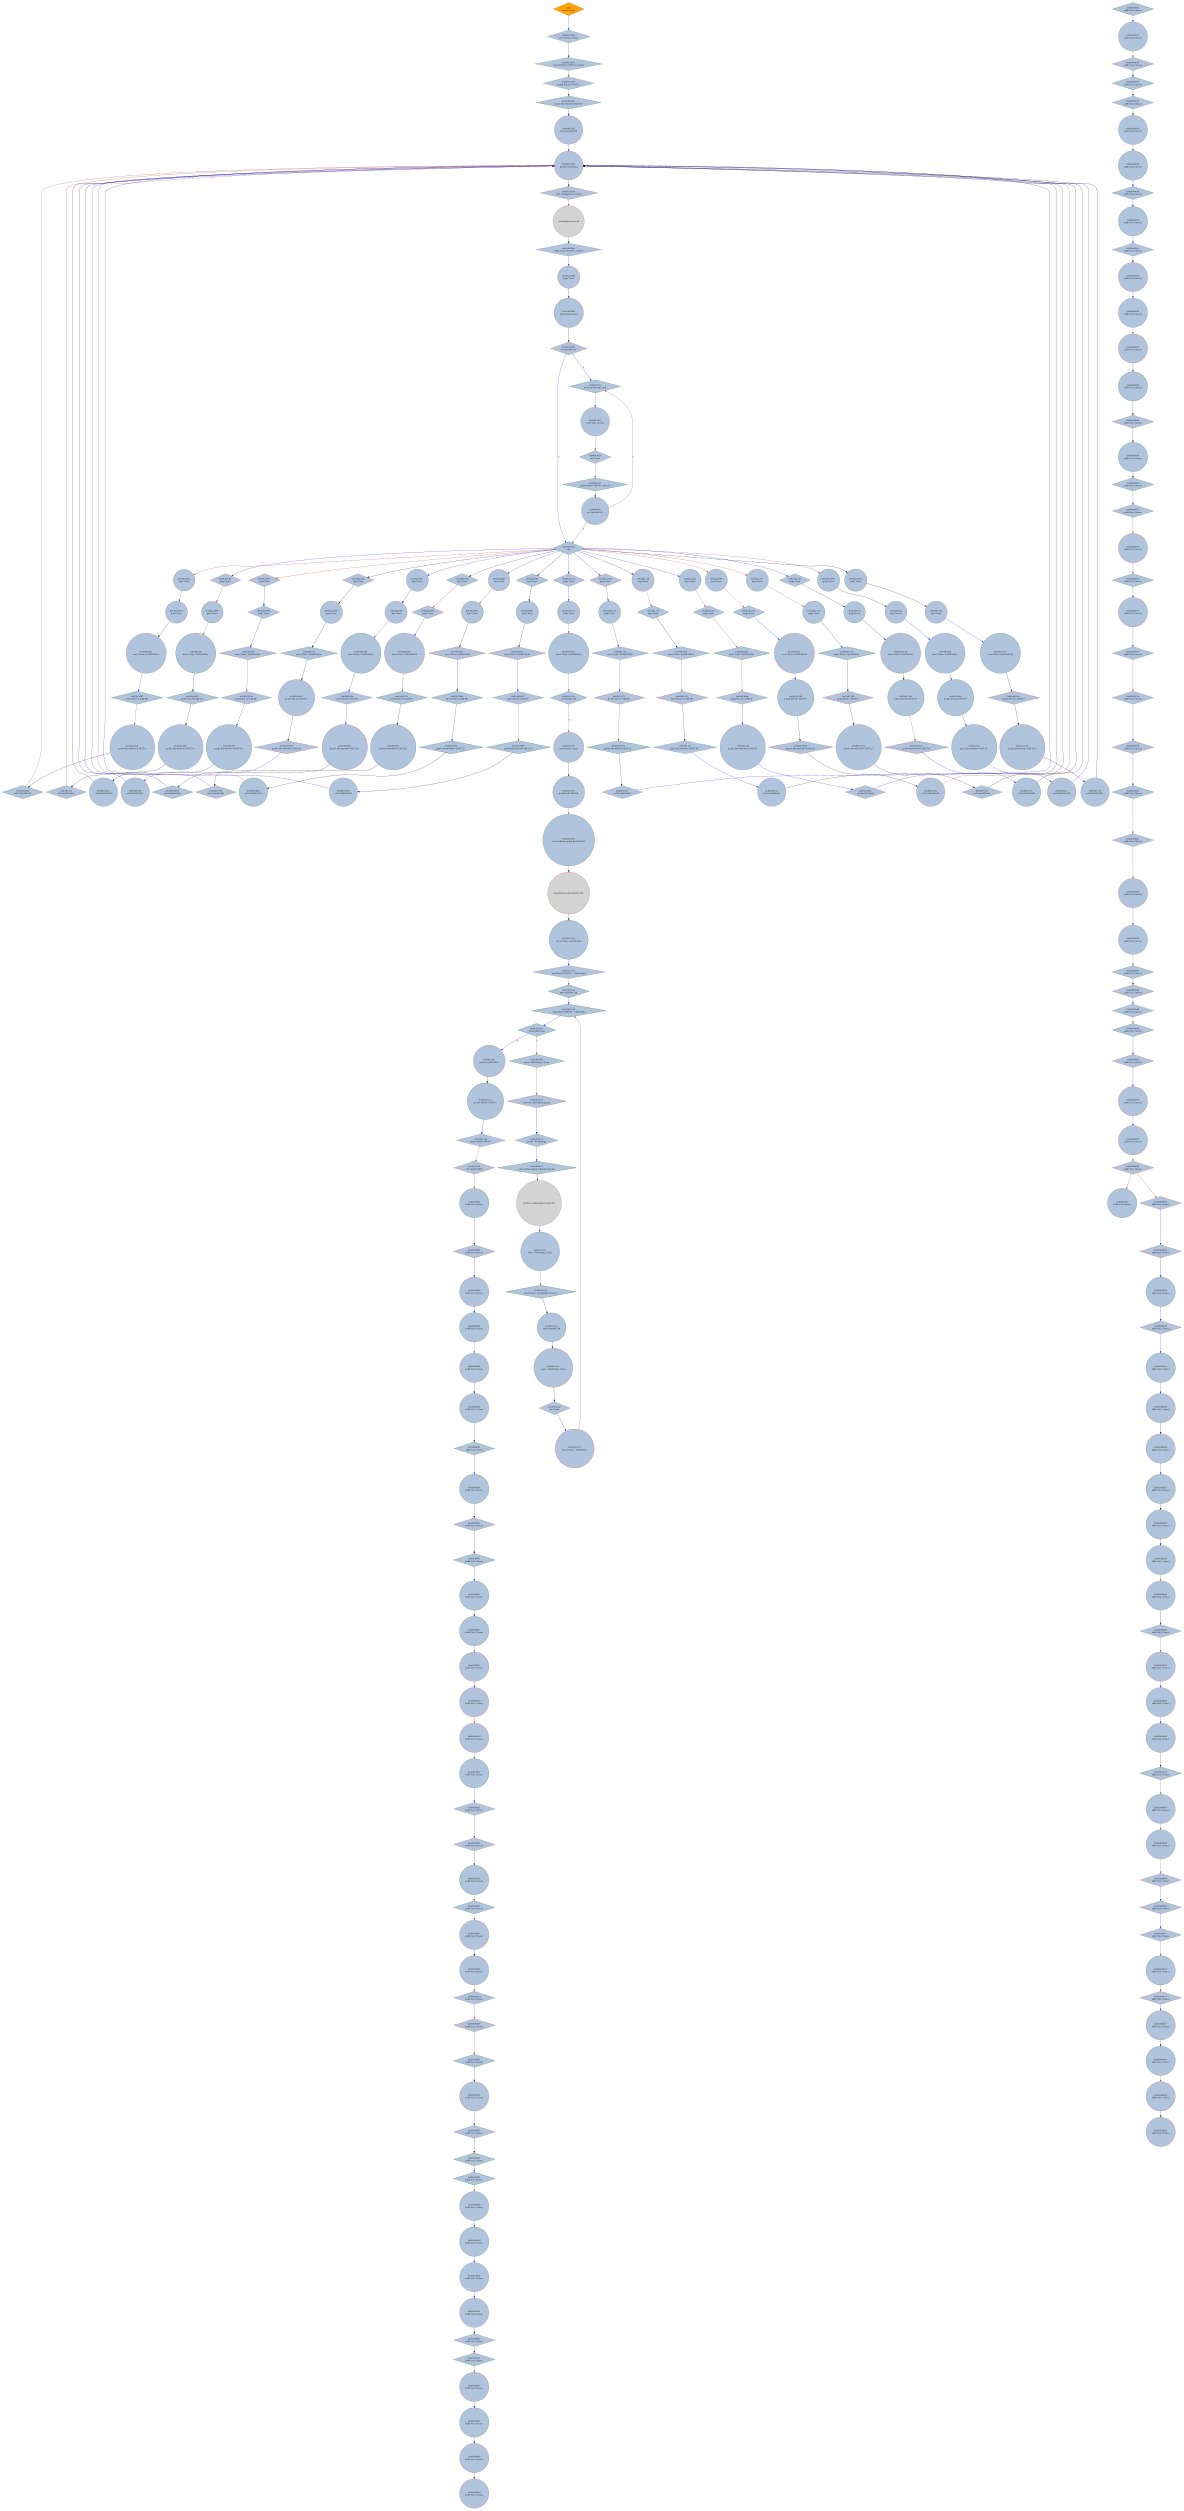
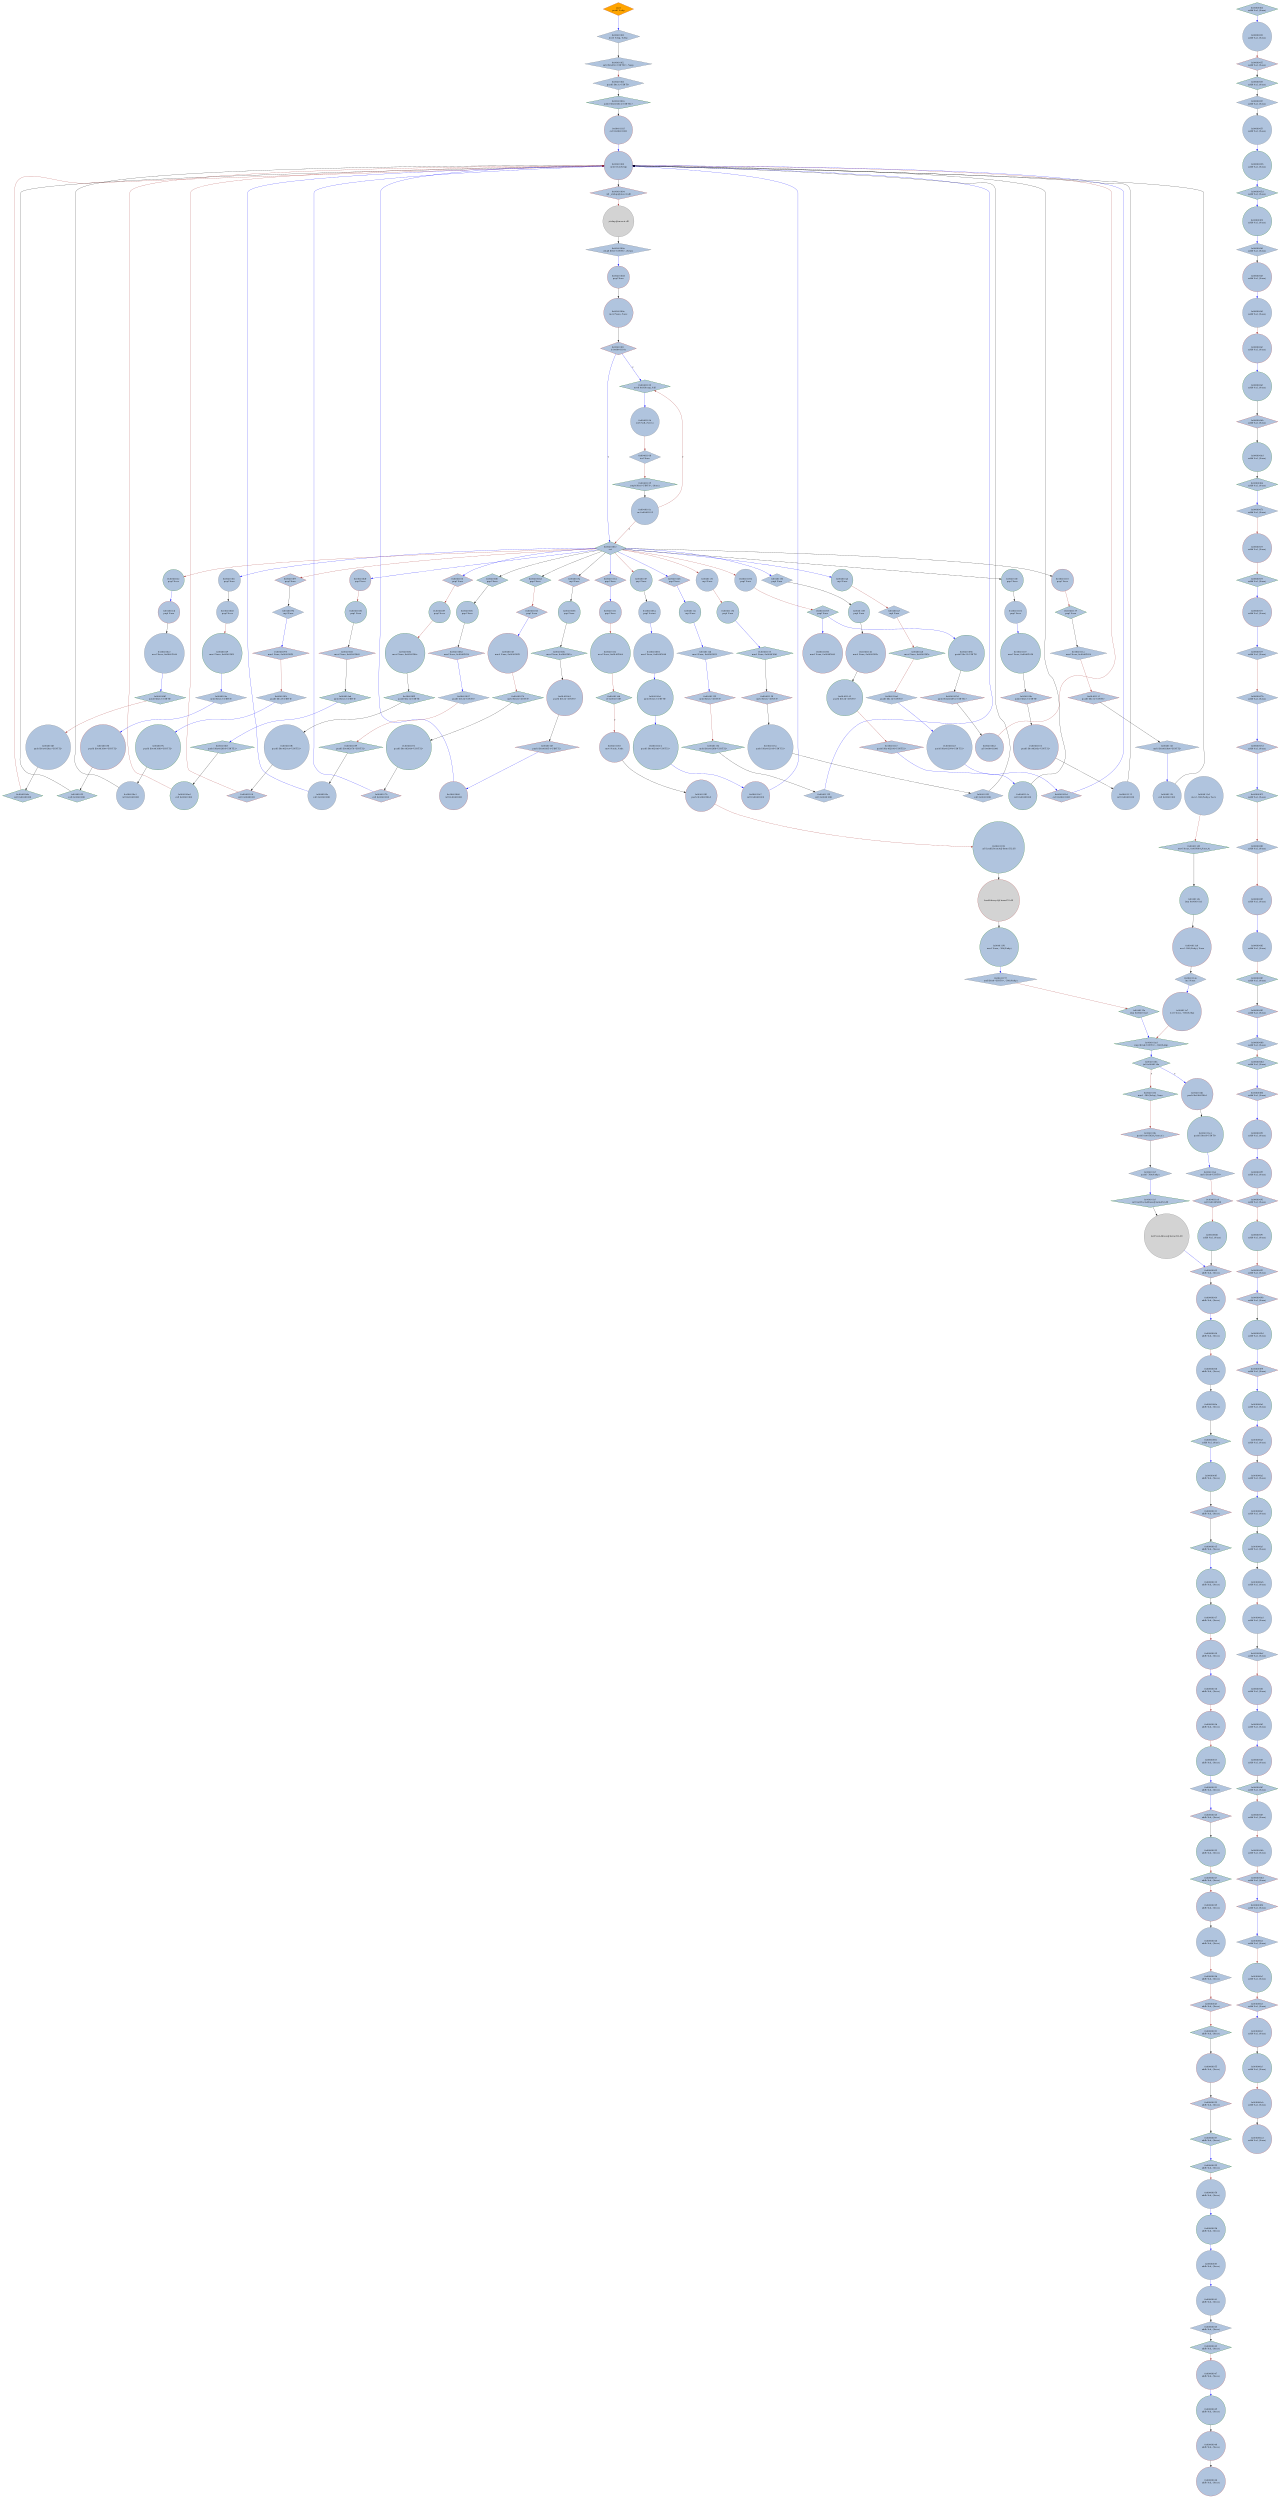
edge "0x00401036 movl %eax, 0x00403068" -> "0x0040103b pushl $0x12<UINT8>": now "0x00401035 popl %ecx" -> "0x0040103b pushl $0x12<UINT8>"
edge "0x00000095 addb %al, (%eax)" -> "0x00000099 addb %al, (%eax)": now "0x00000097 addb %al, (%eax)" -> "0x00000099 addb %al, (%eax)"
edge "GetProcAddress@kernel32.dll" -> "0x004011cf movl -580(%ebp), %ecx": now "GetProcAddress@kernel32.dll" -> "0x00000002 addb %al, (%eax)"
